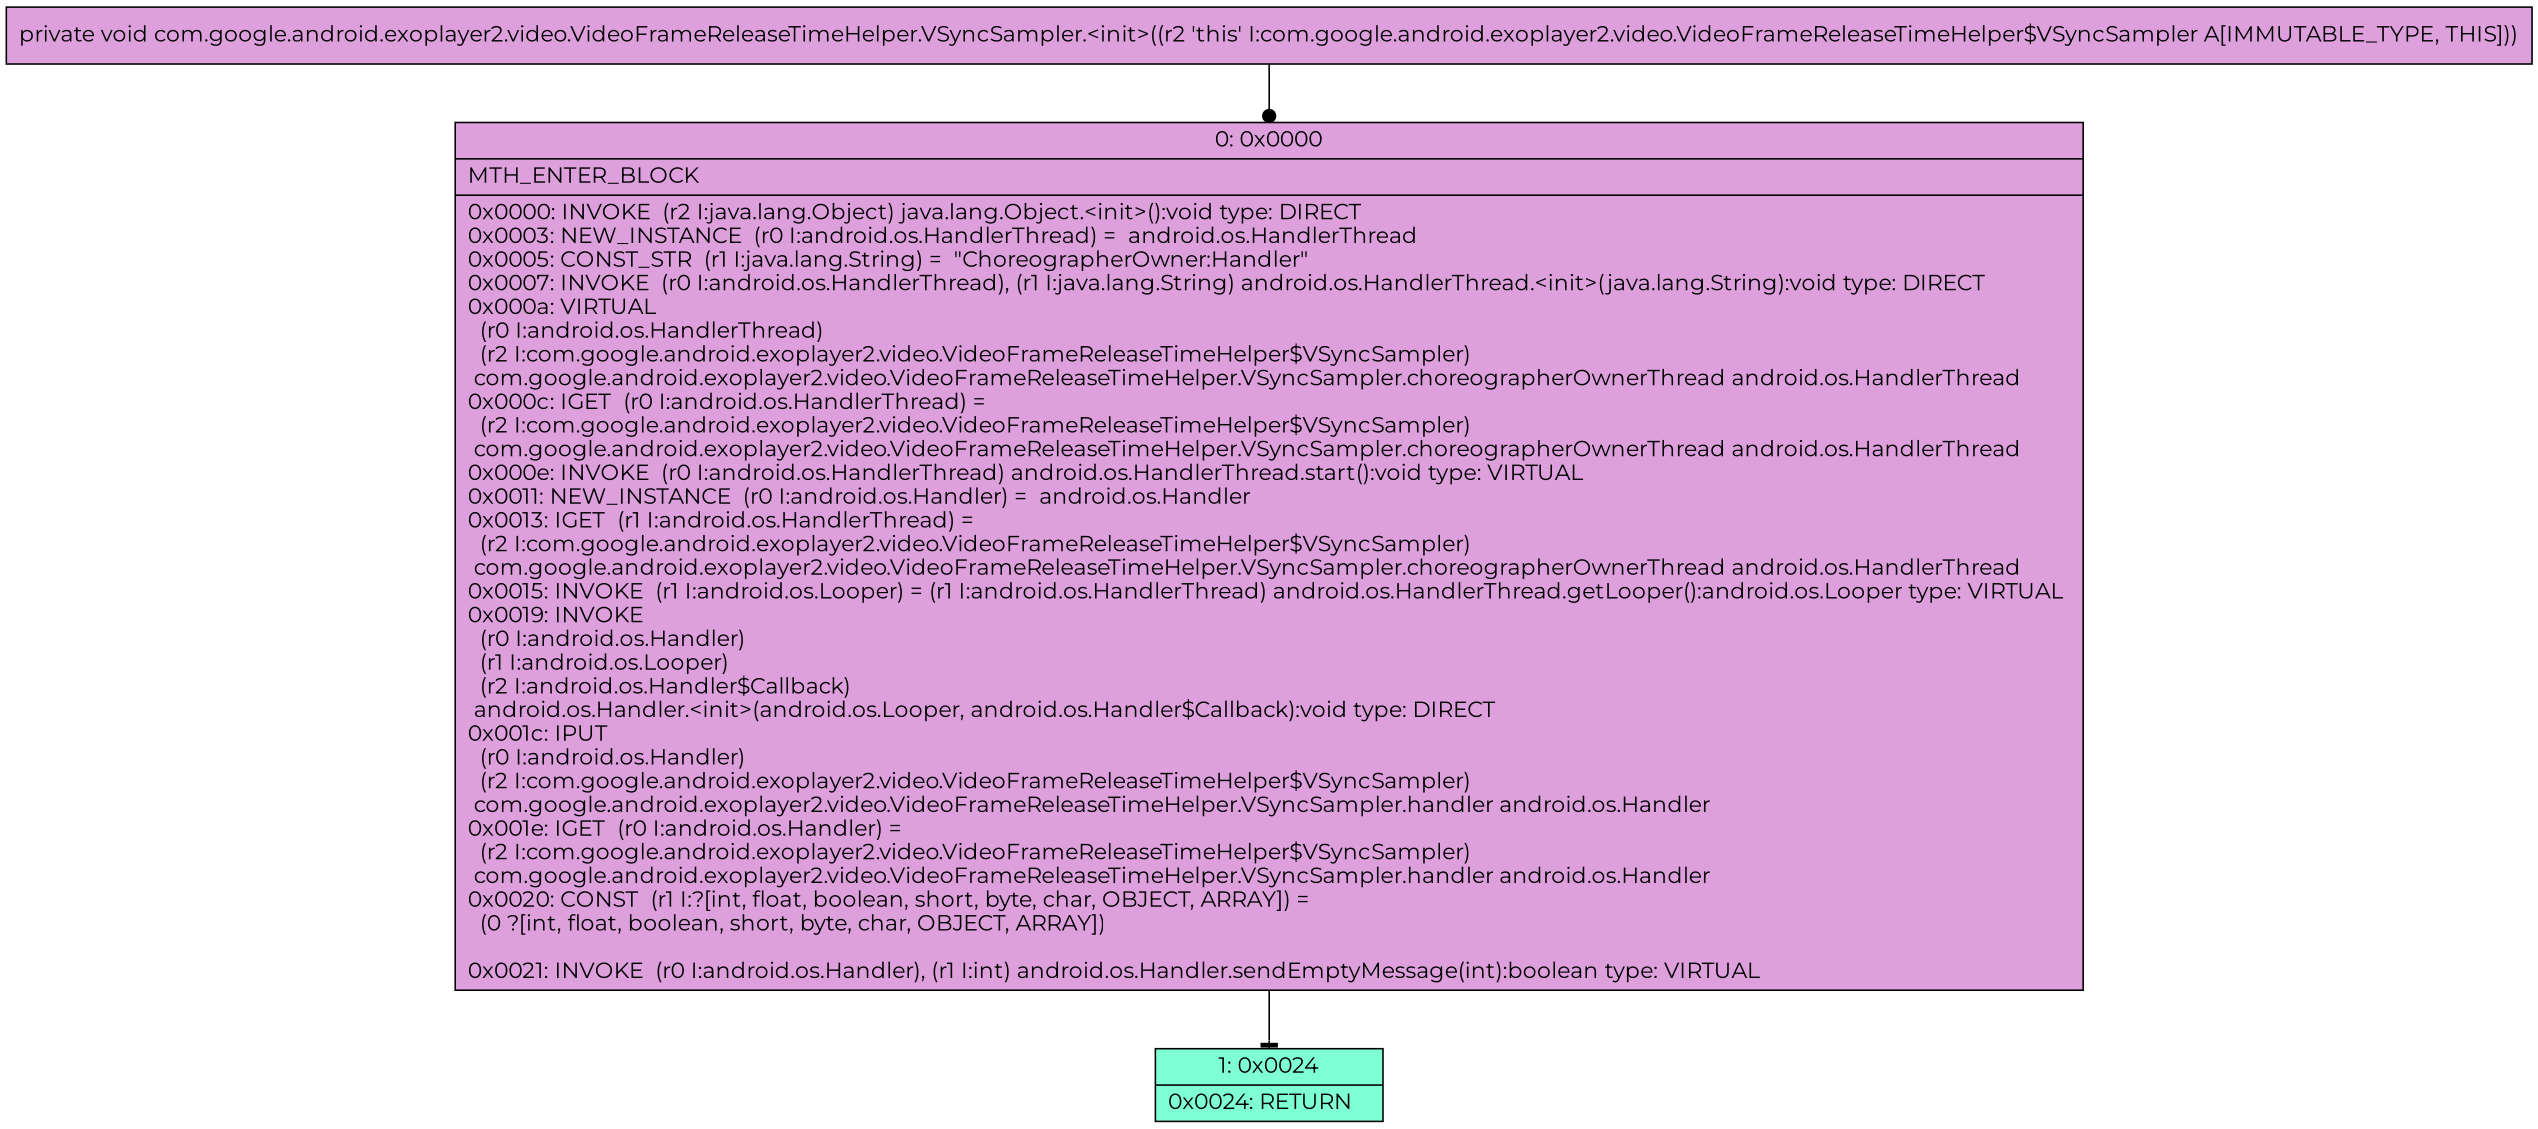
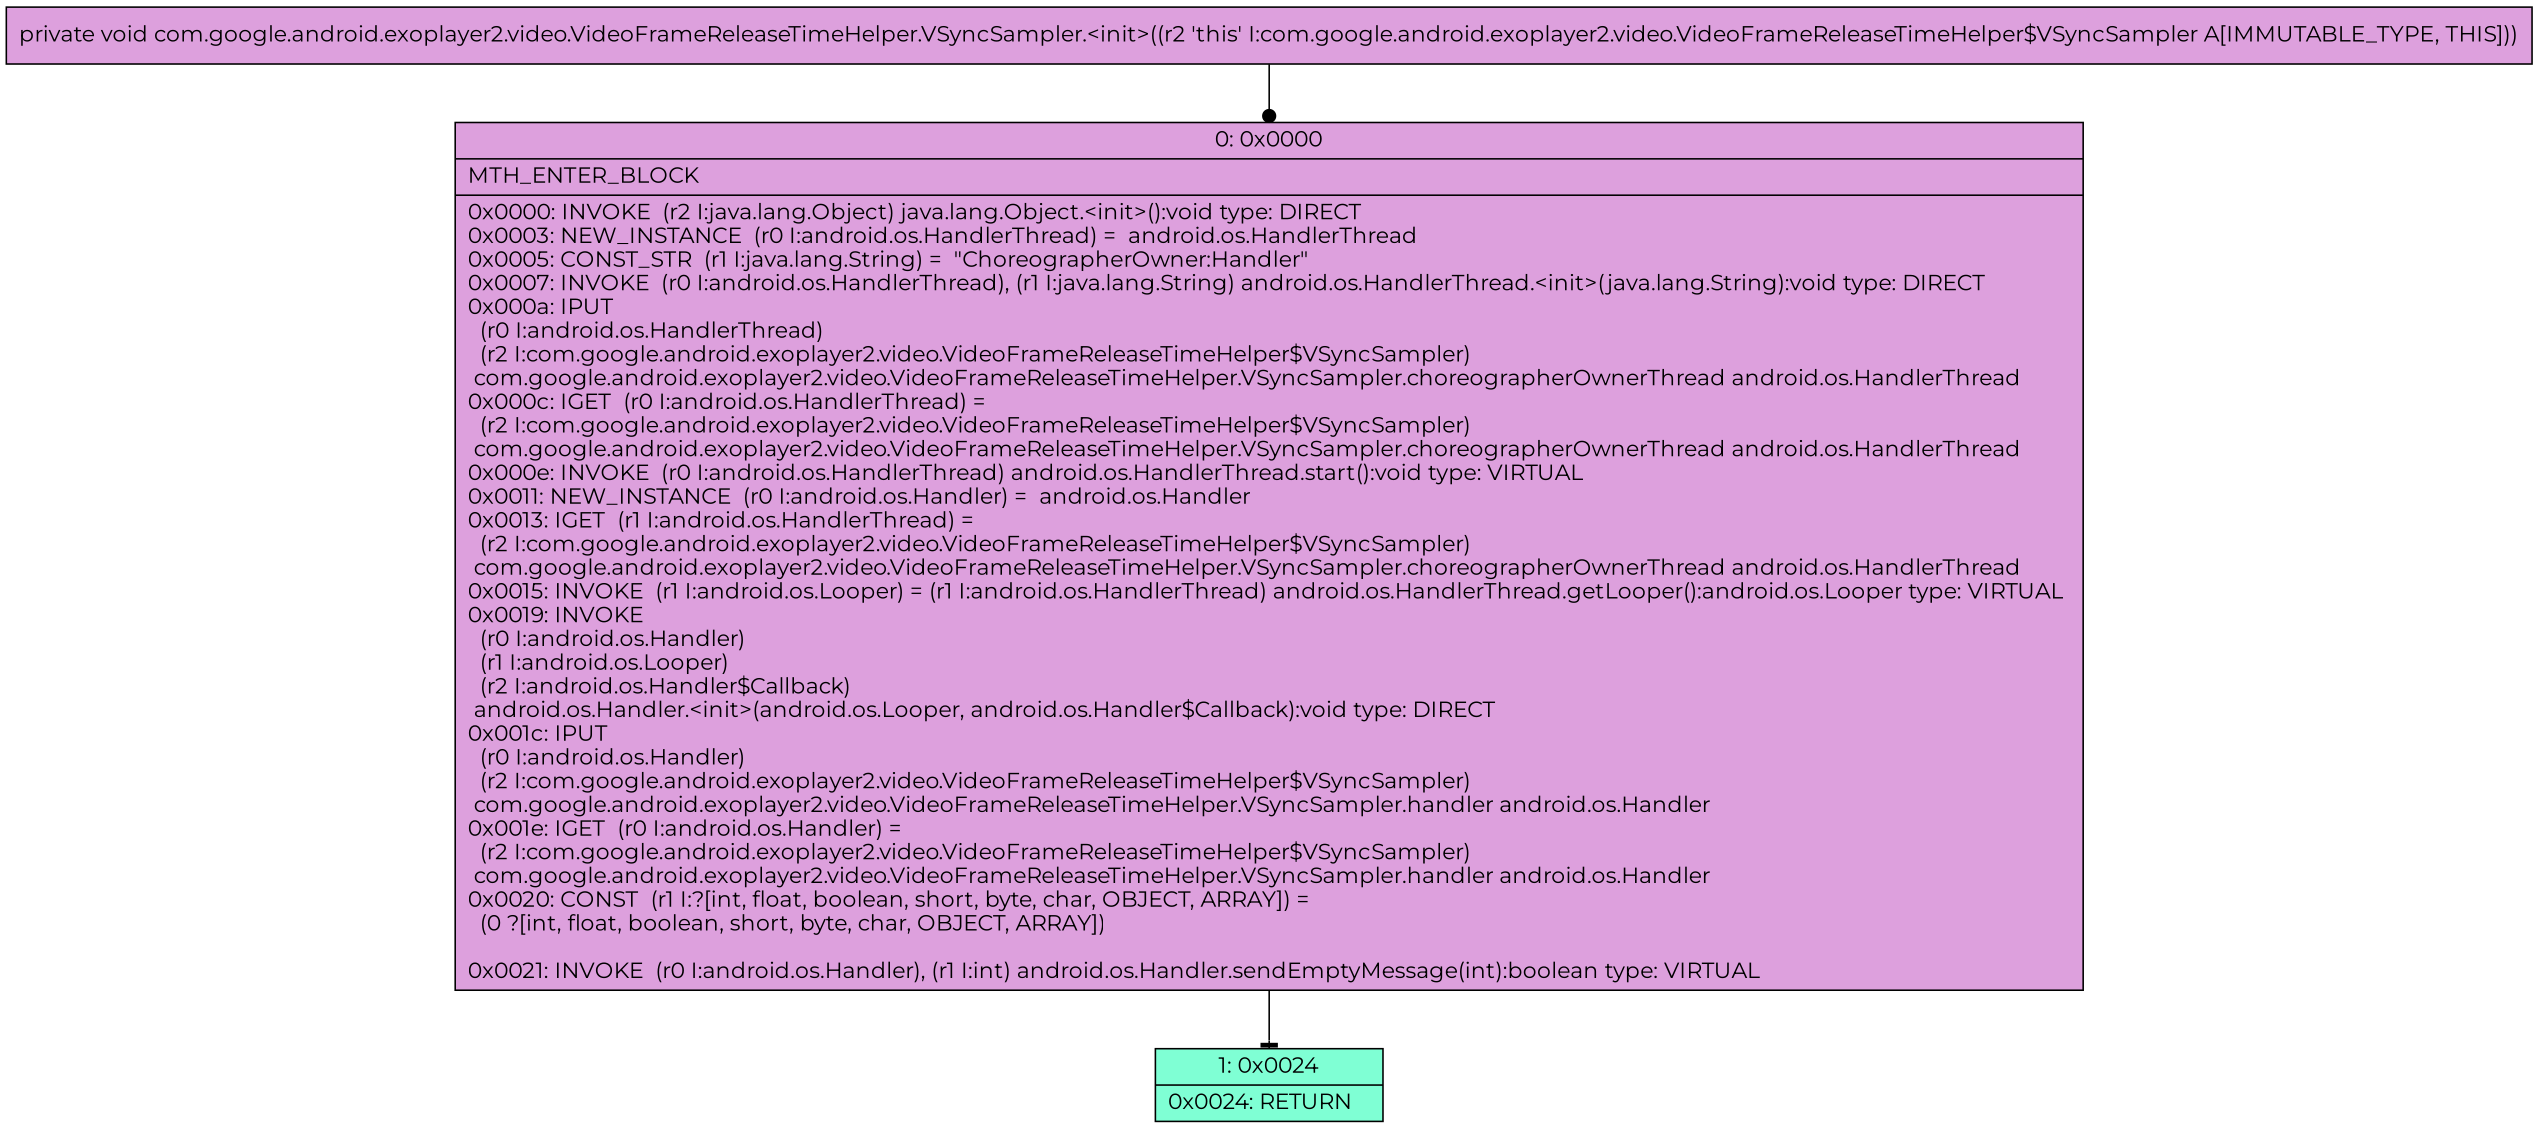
node "0: 0x0000": text "0x000a: VIRTUAL" -> "0x000a: IPUT"
